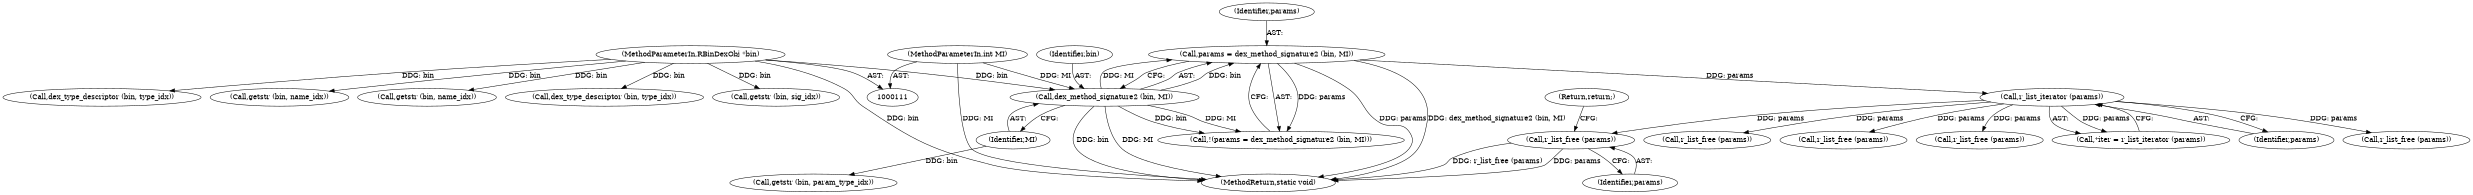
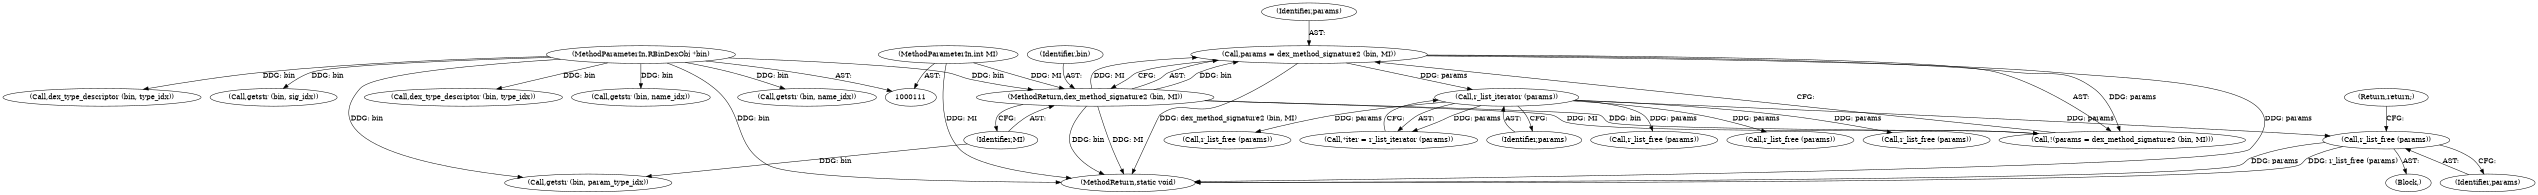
edge "(MethodParameterIn,RBinDexObj *bin)" -> "(Call,getstr (bin, param_type_idx))": added, label "DDG: bin"
node "(Call,dex_method_signature2 (bin, MI))": label "(Call,dex_method_signature2 (bin, MI))" -> "(MethodReturn,dex_method_signature2 (bin, MI))"
node "(Block,)": added
